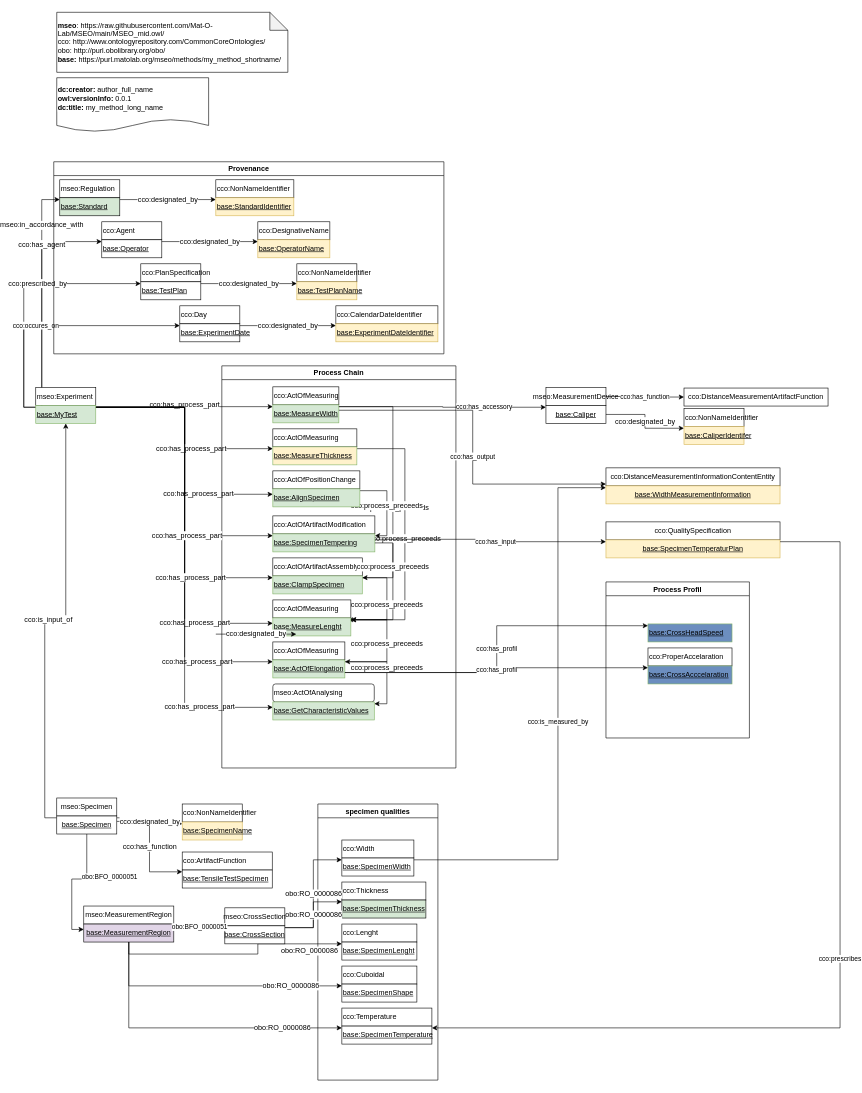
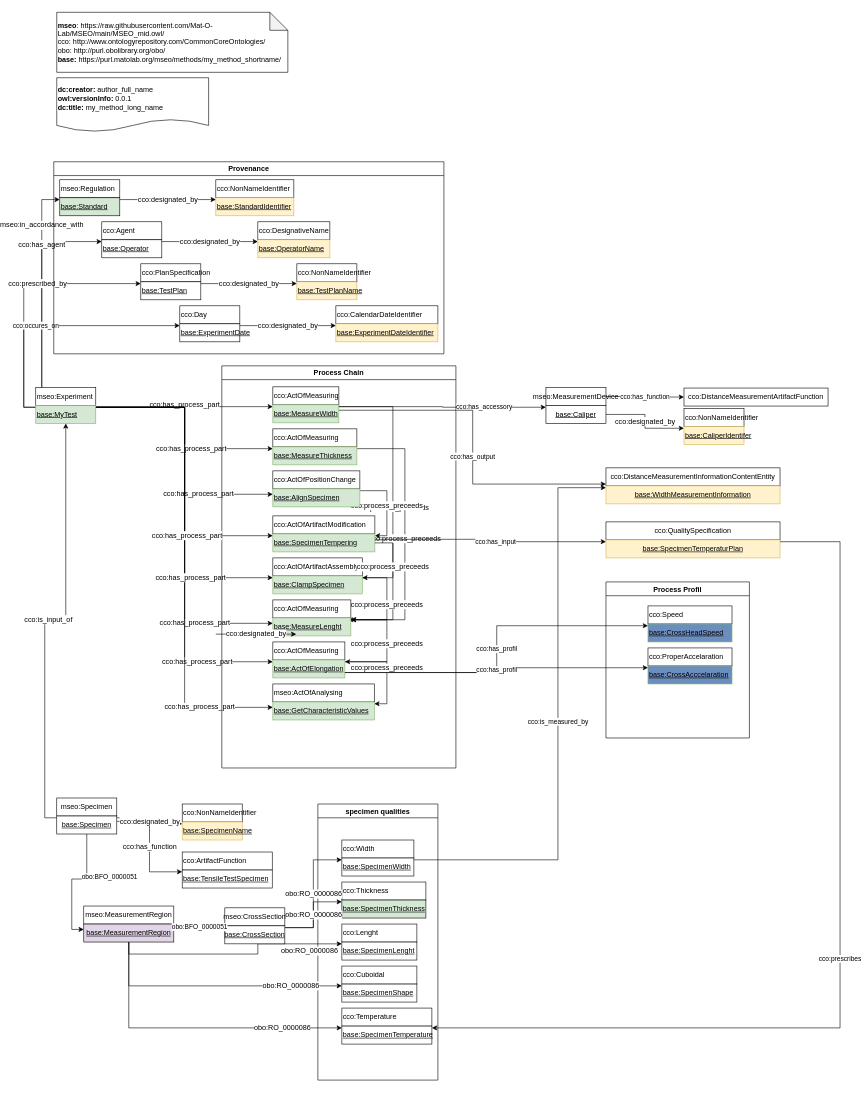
node "base:MeasureThickness": fillcolor #fff2cc -> #d5e8d4
node "cco:Speed": added
node "mseo:ActOfAnalysing": shape rounded rectangle -> rectangle
